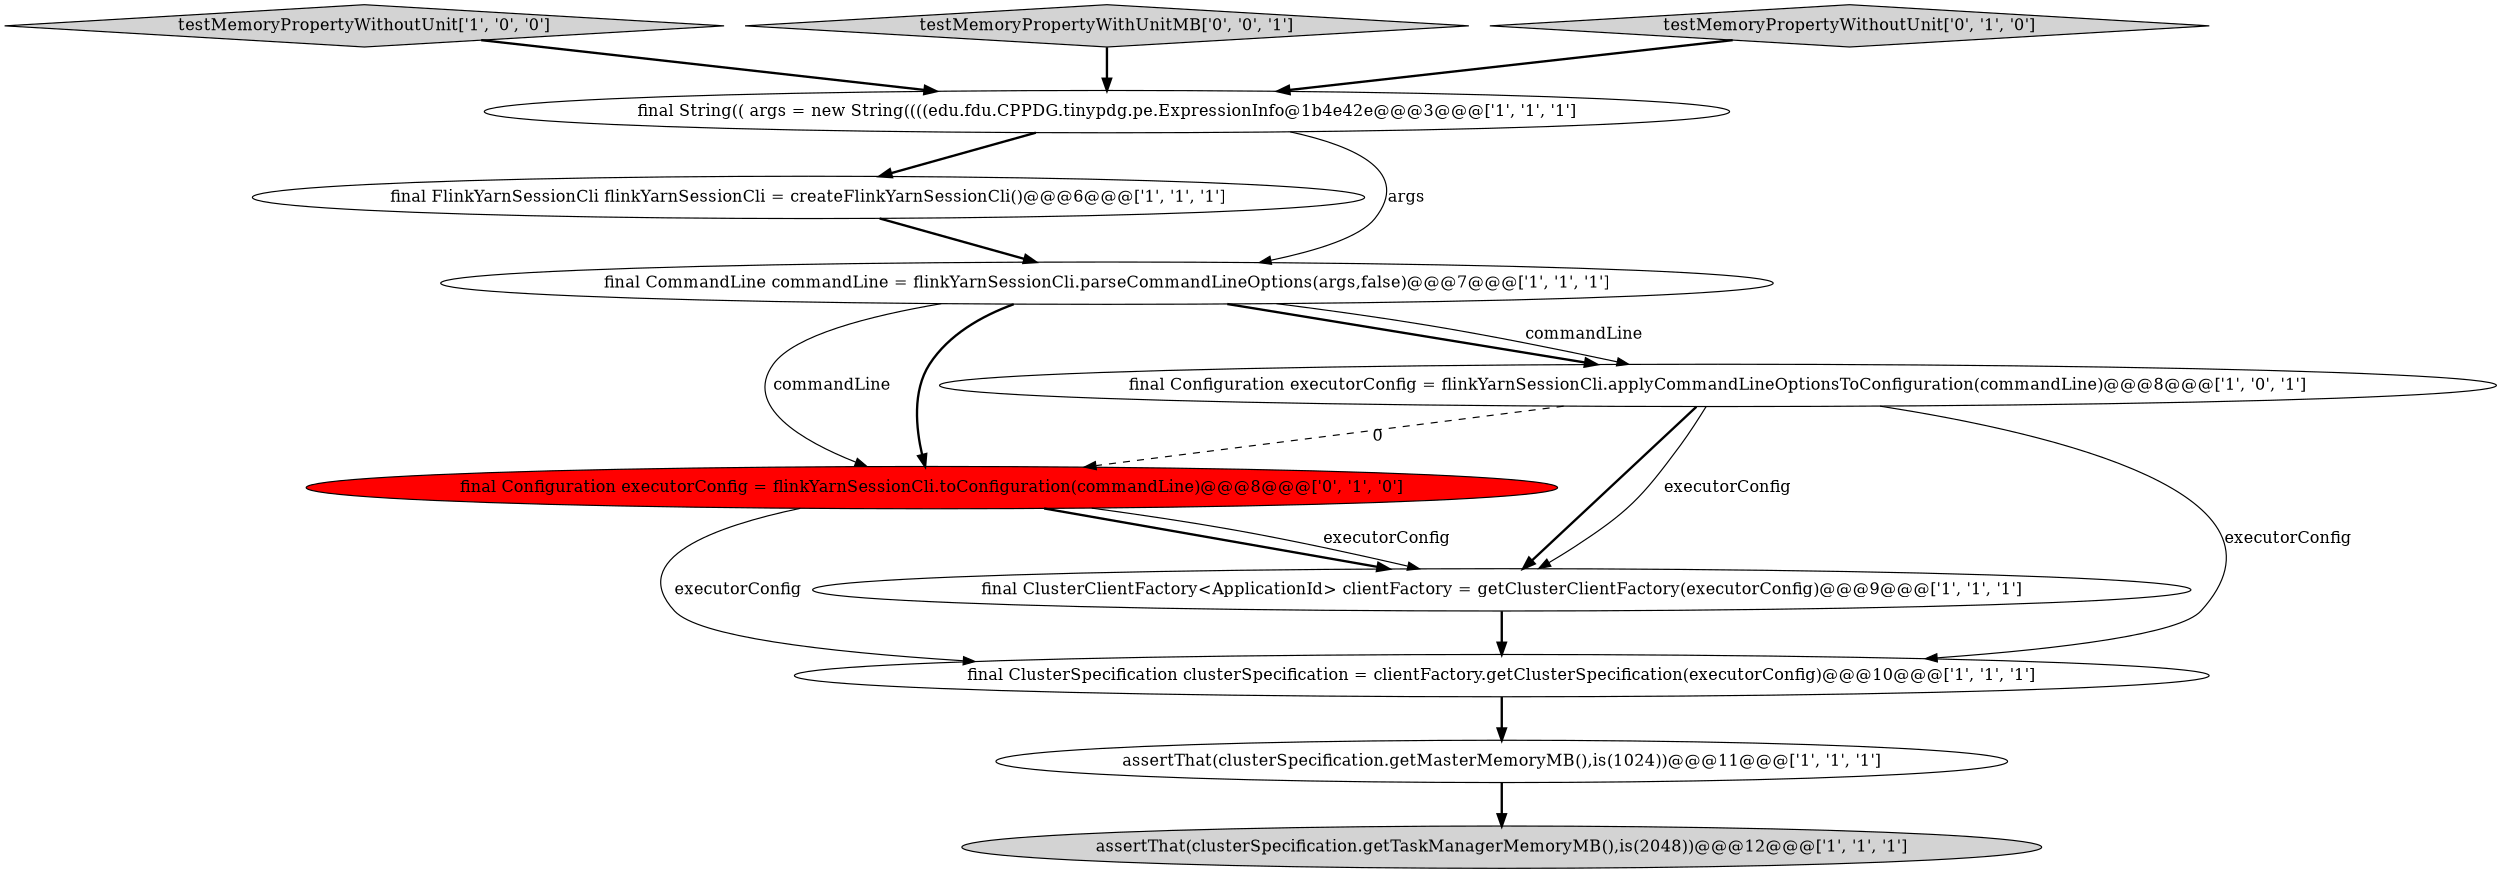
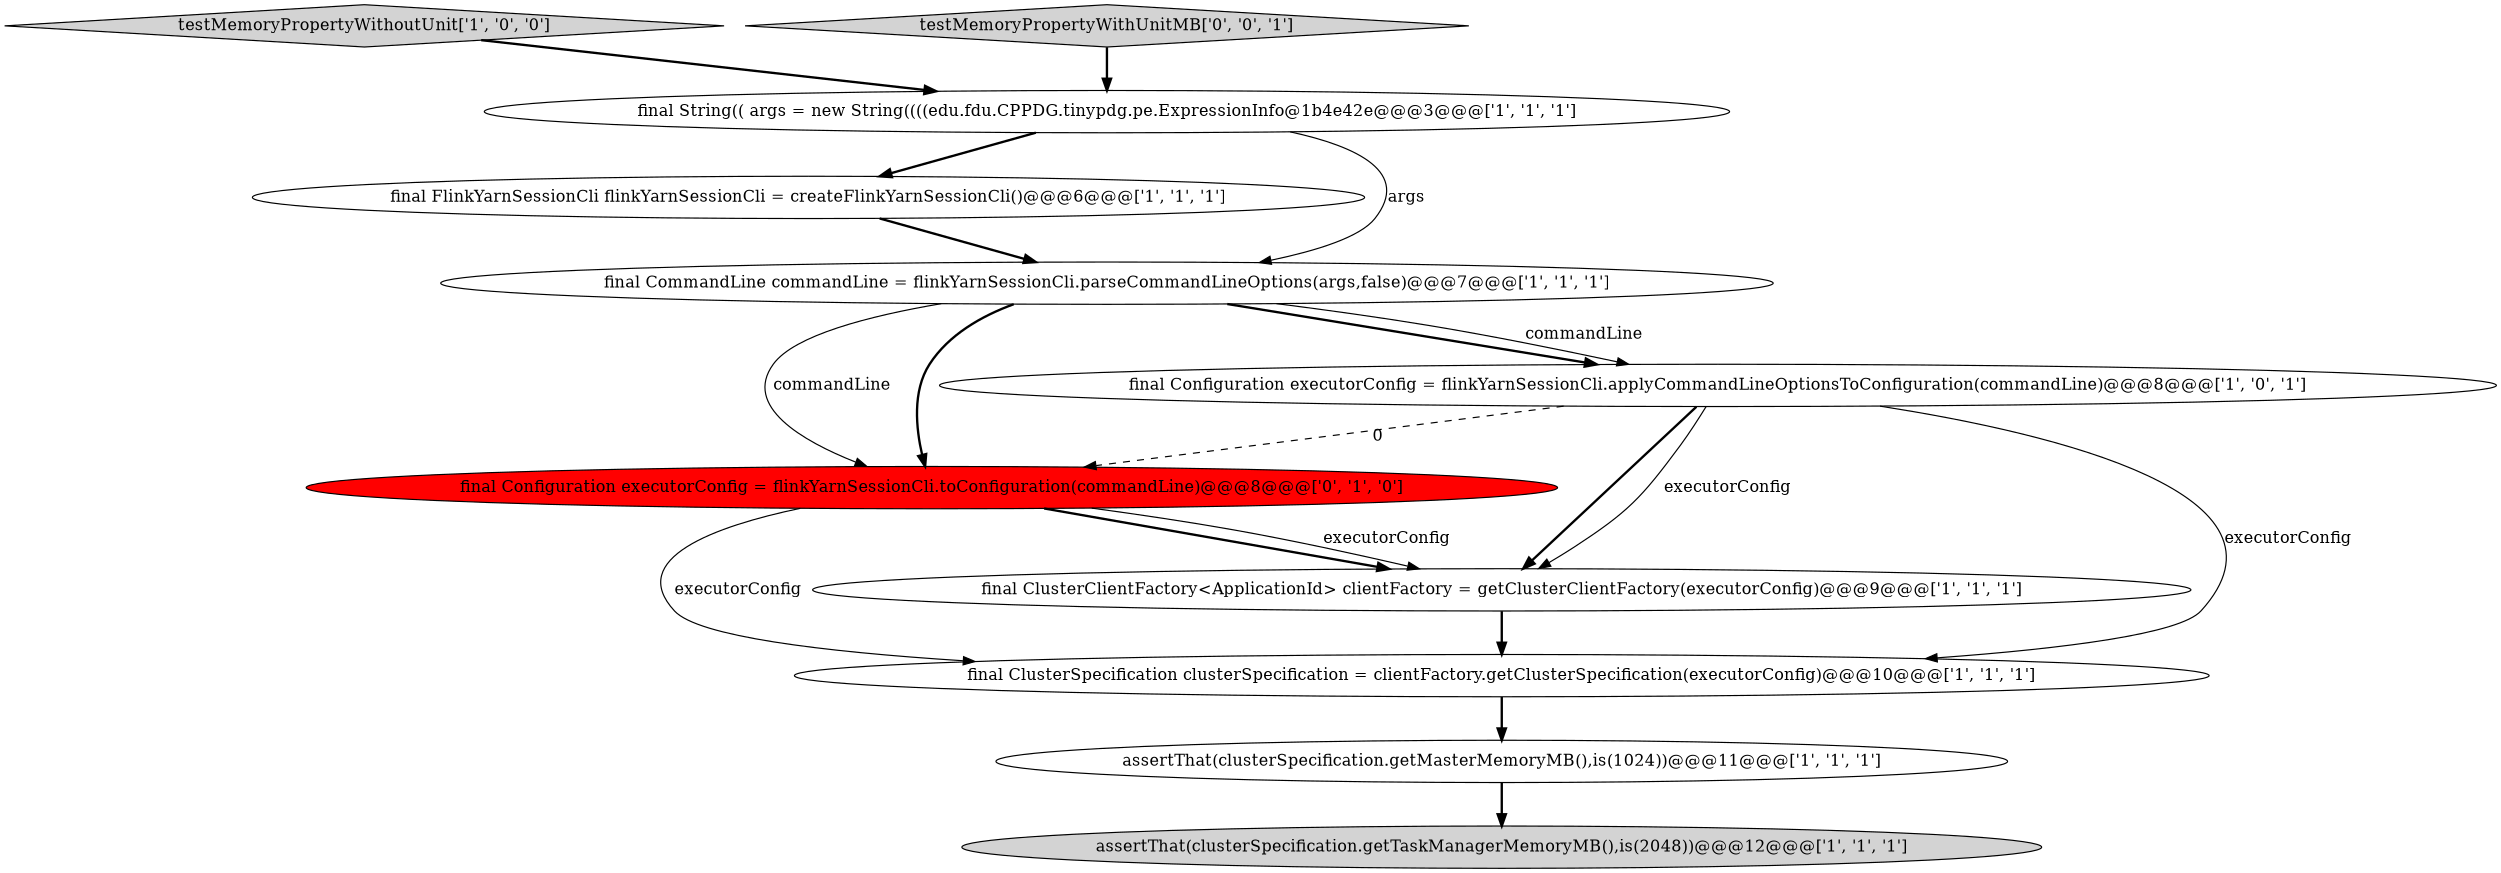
node "testMemoryPropertyWithoutUnit['0', '1', '0']": removed
